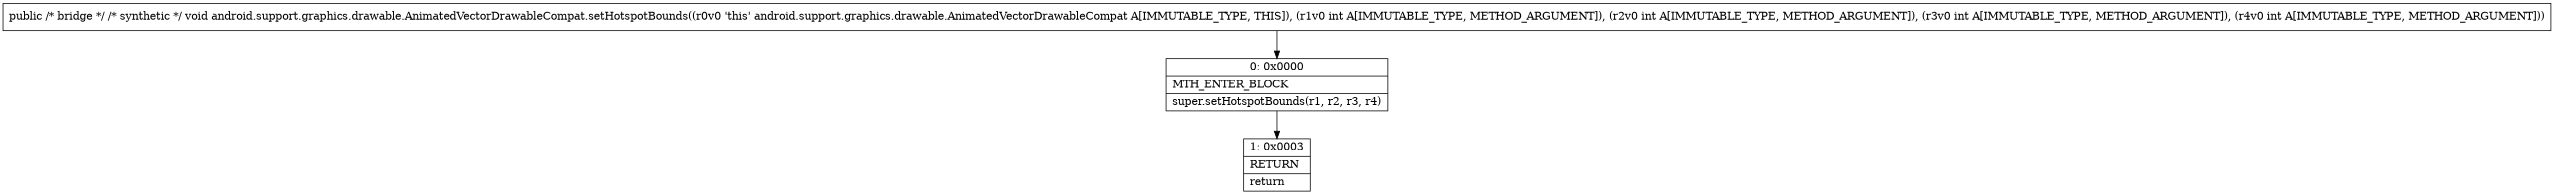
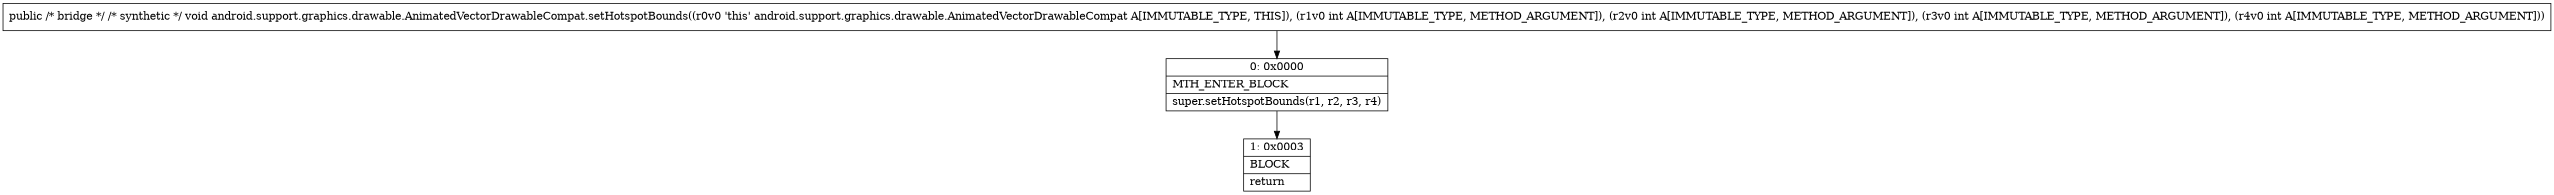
node "1: 0x0003": text "RETURN" -> "BLOCK"
